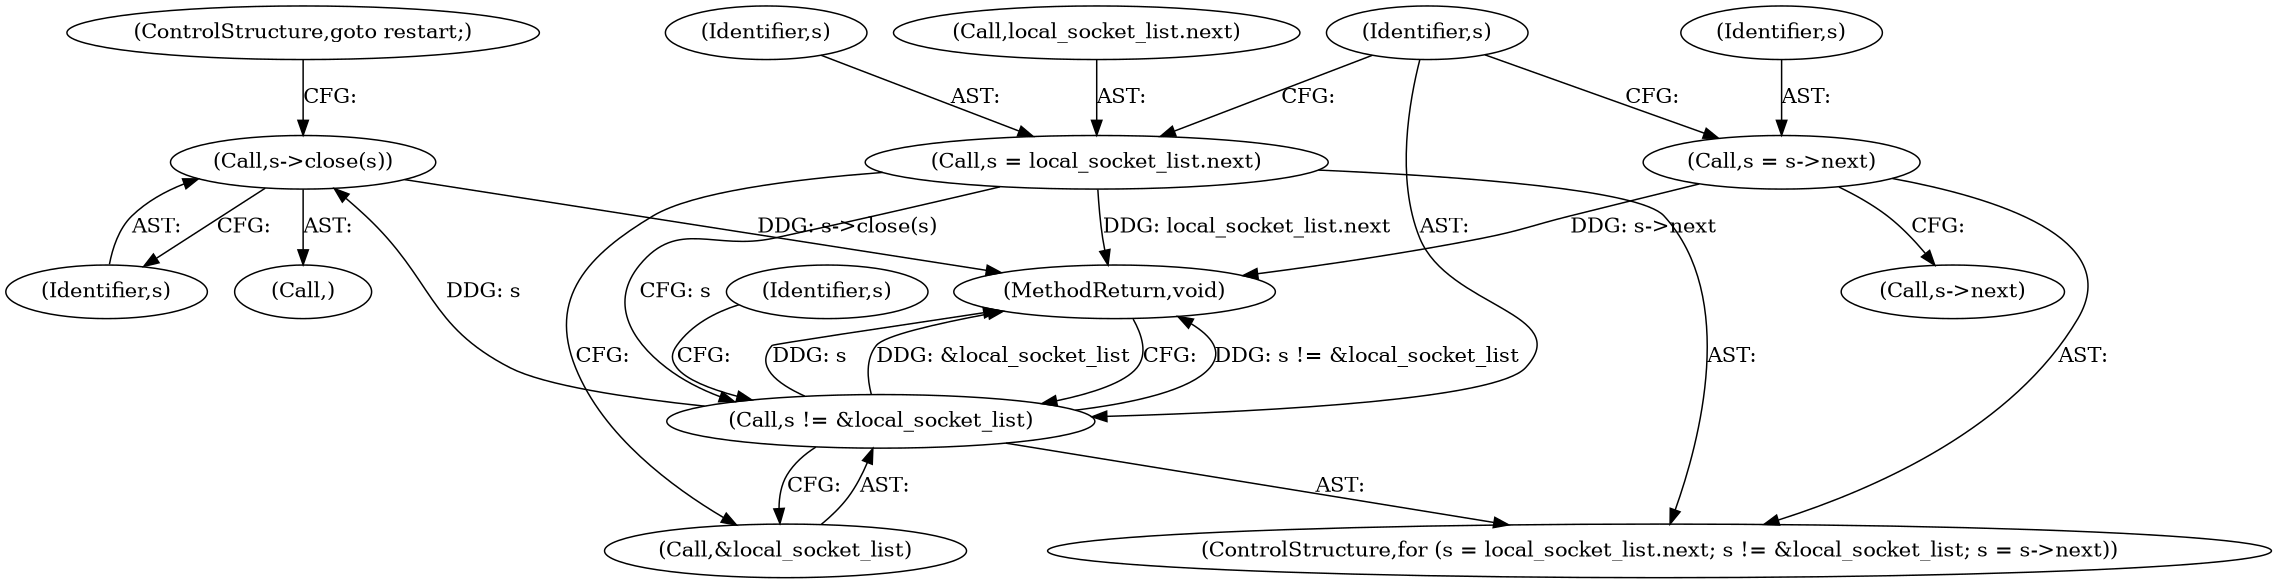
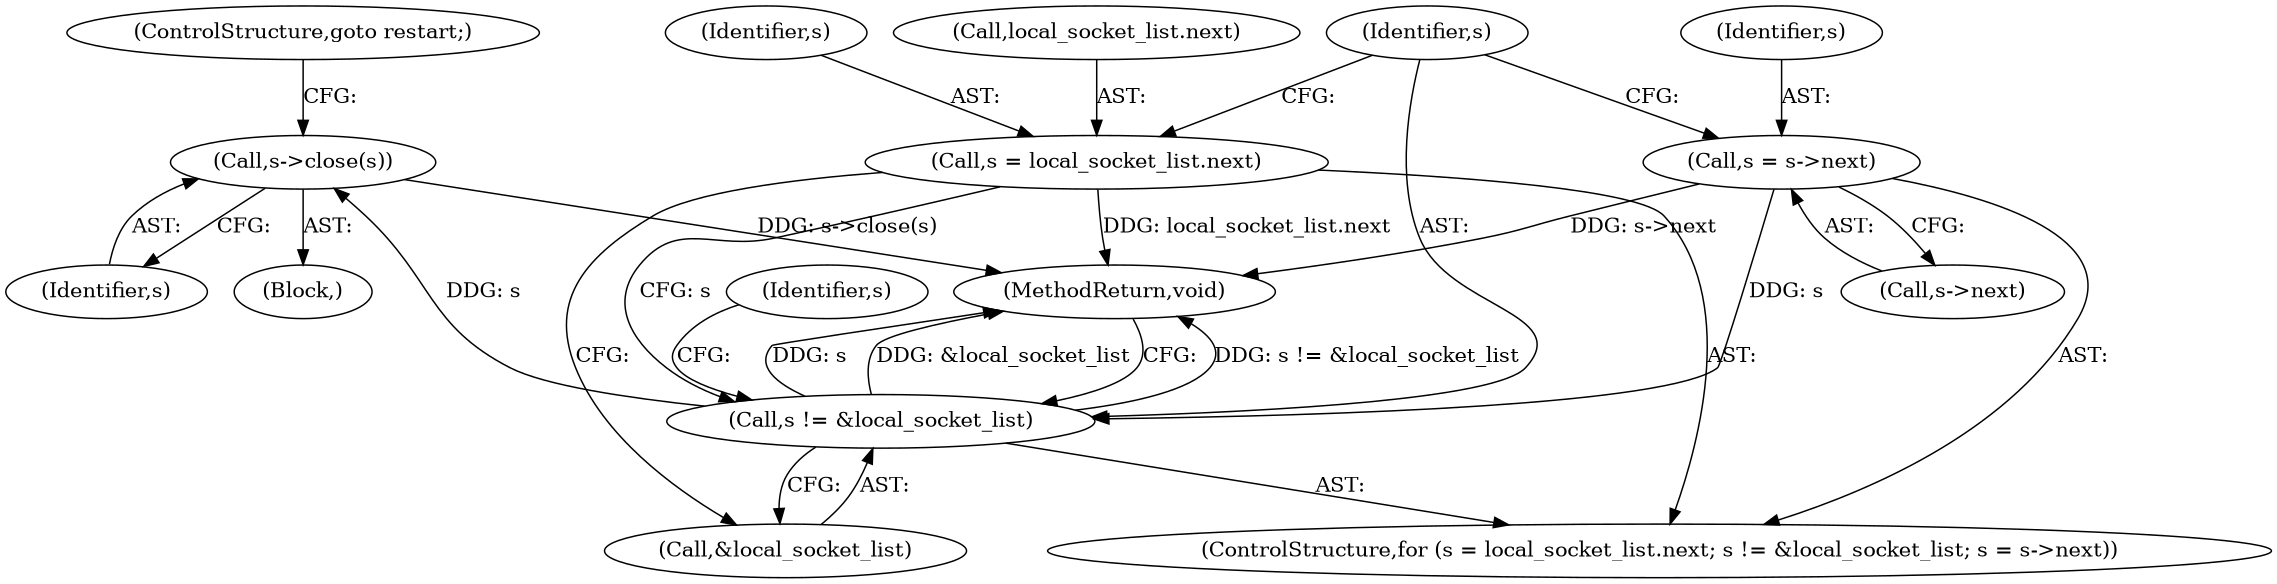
edge "(Call,s->next)" -> "(Call,s = s->next)": added, label "AST:"
node "(Call,)": label "(Call,)" -> "(Block,)"
edge "(Call,s = s->next)" -> "(Call,s != &local_socket_list)": added, label "DDG: s"
